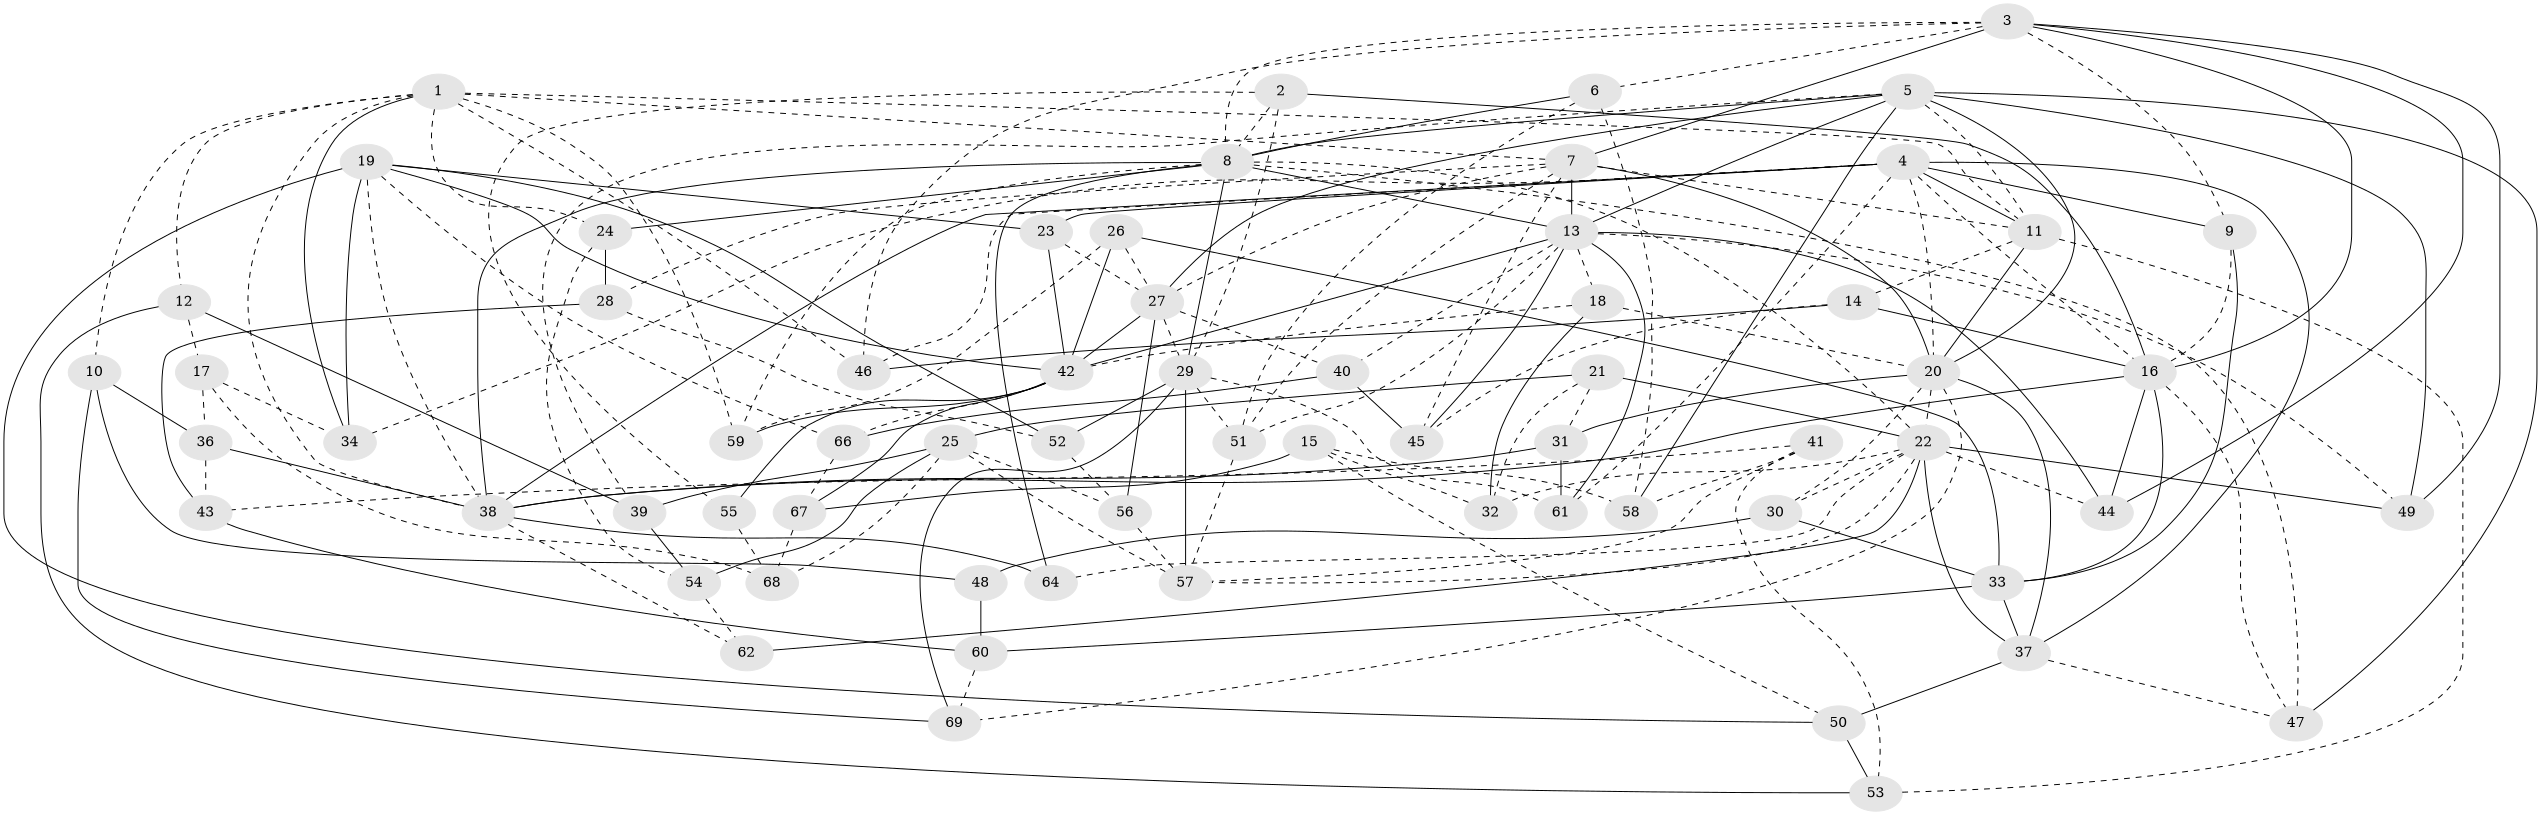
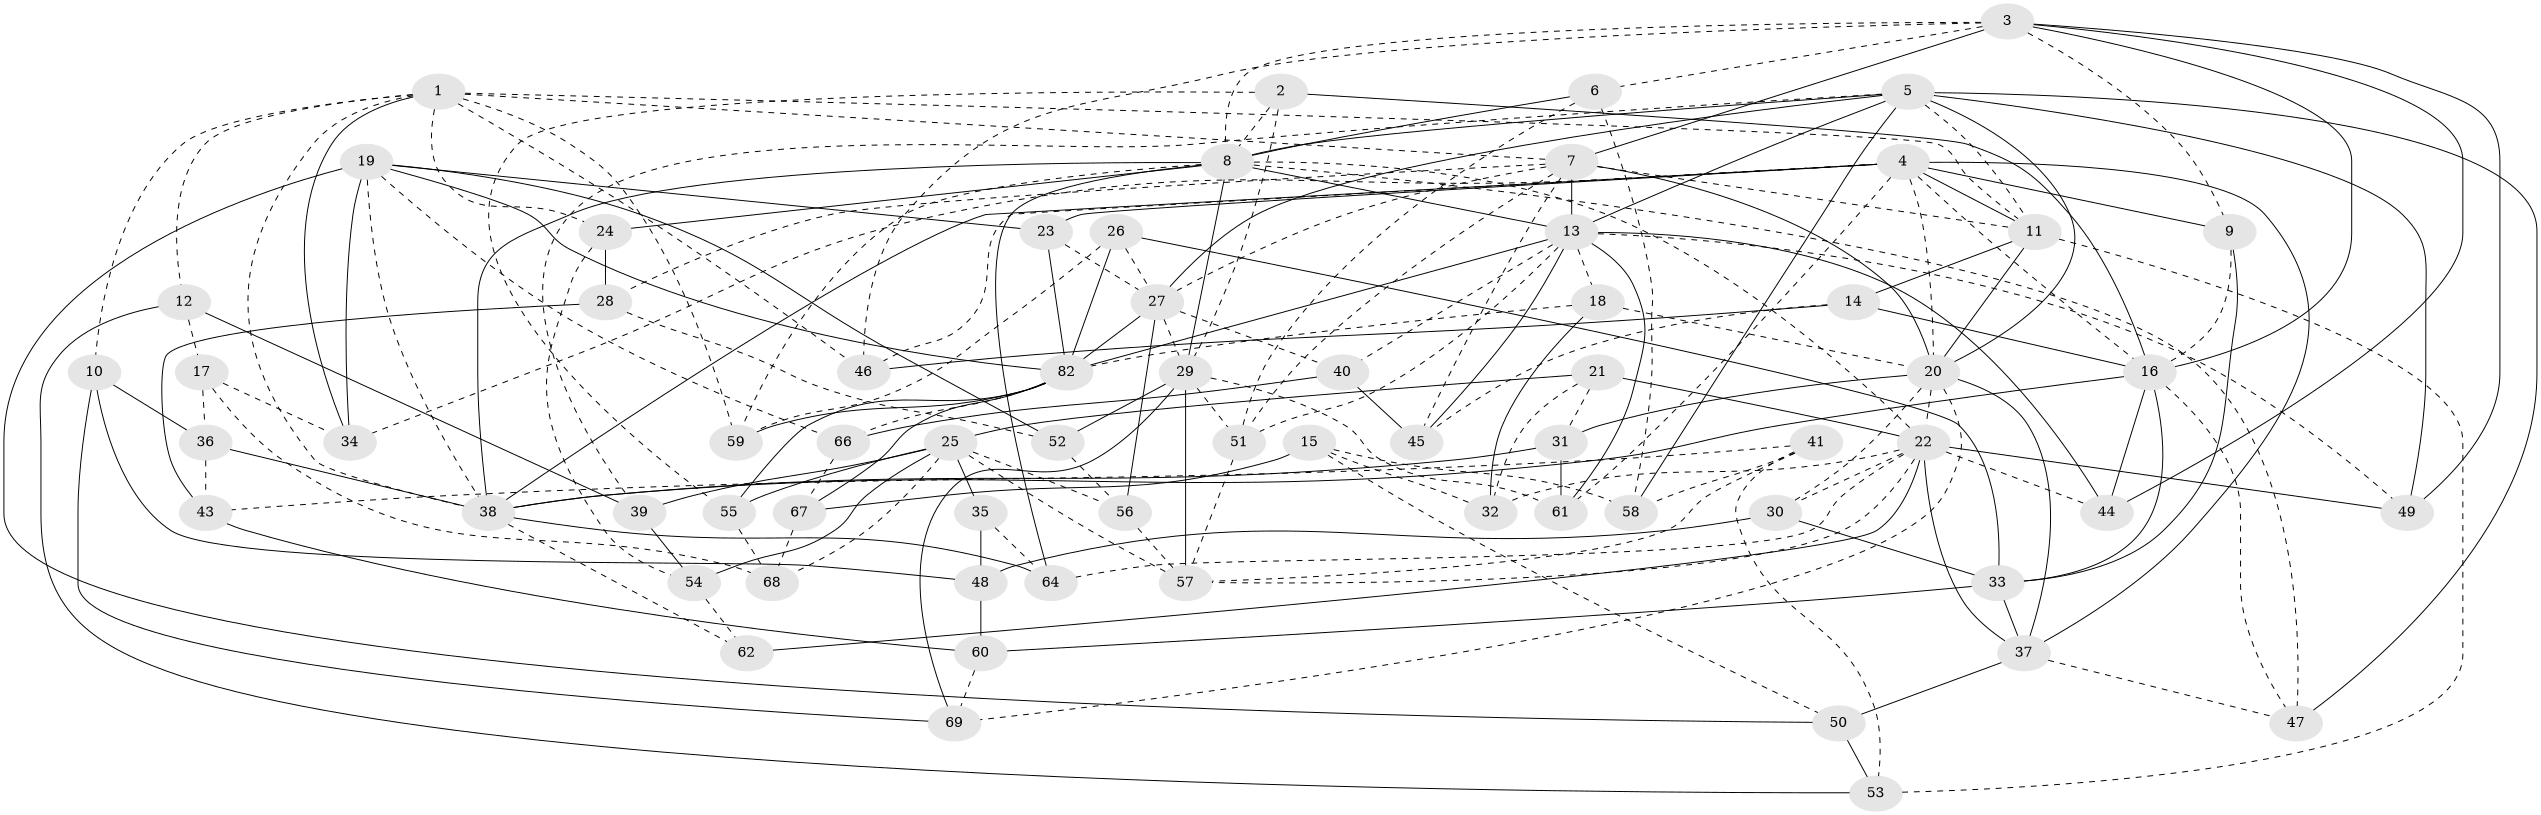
edge "11" -- "14": style dashed -> solid
node "42": label "42" -> "82"
edge "25" -- "55": added
node "35": added
